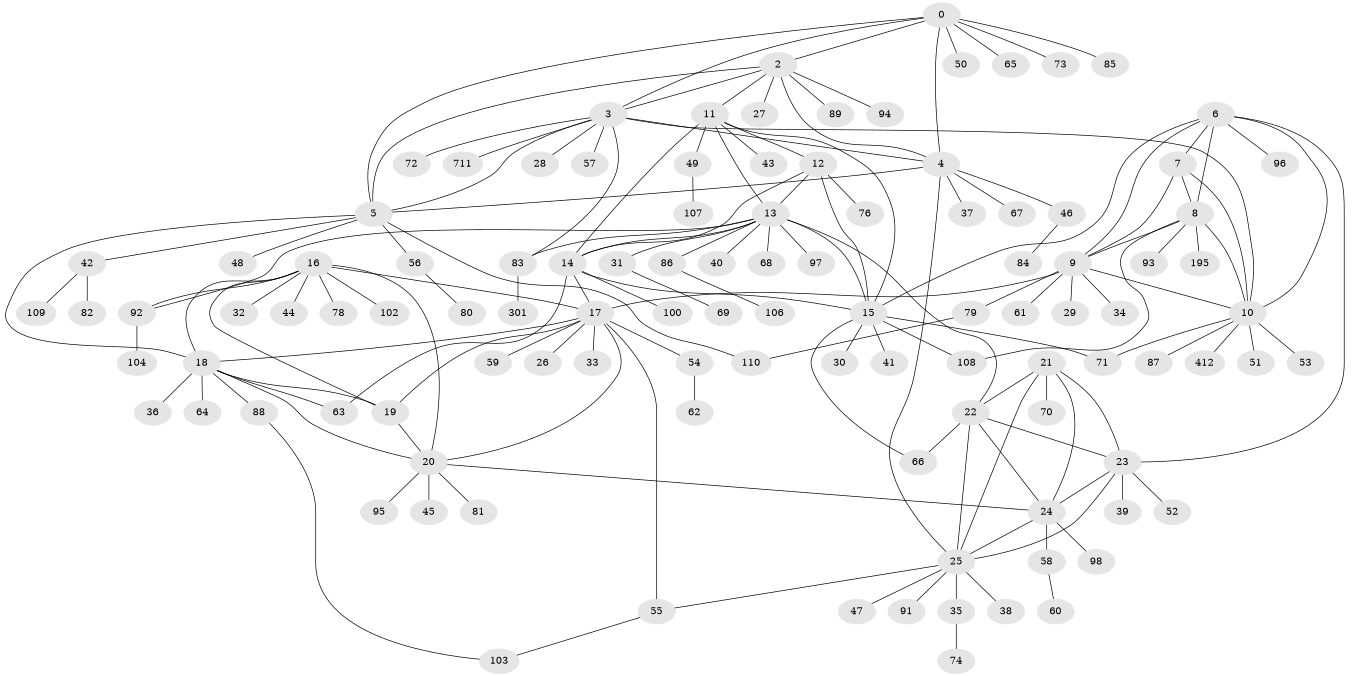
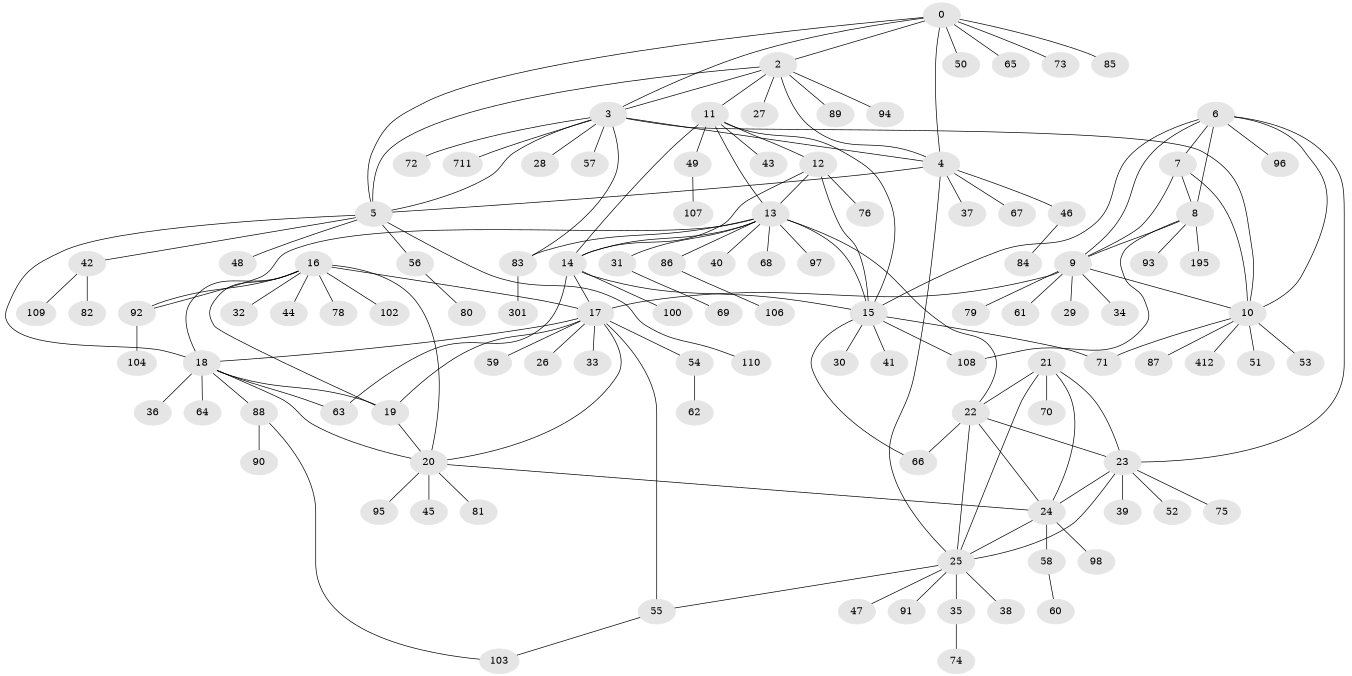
edge "8" -- "10": removed
edge "79" -- "110": removed
node "90": added
node "75": added
